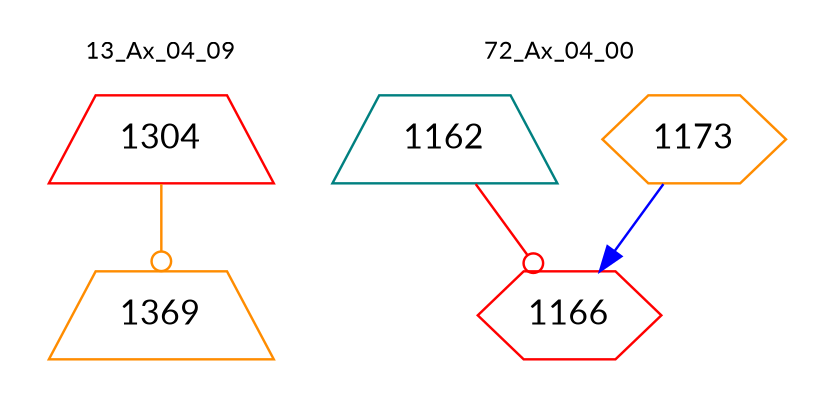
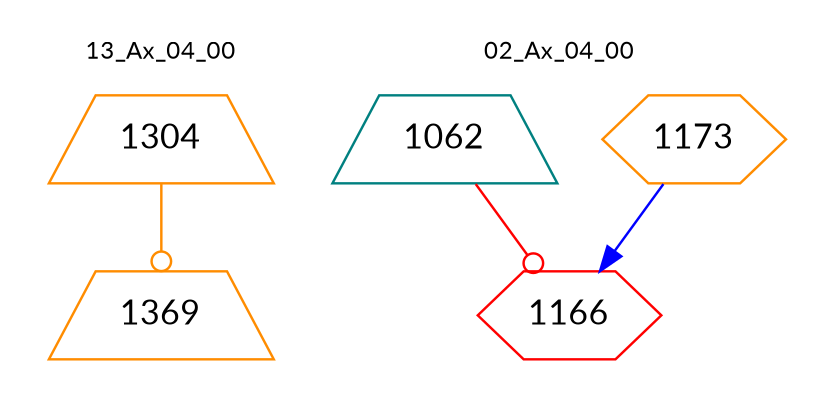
cluster "13_Ax_04_09": label "13_Ax_04_09" -> "13_Ax_04_00"
cluster "72_Ax_04_00": label "72_Ax_04_00" -> "02_Ax_04_00"
node "1304": color red -> darkorange
node "1162": label "1162" -> "1062"
